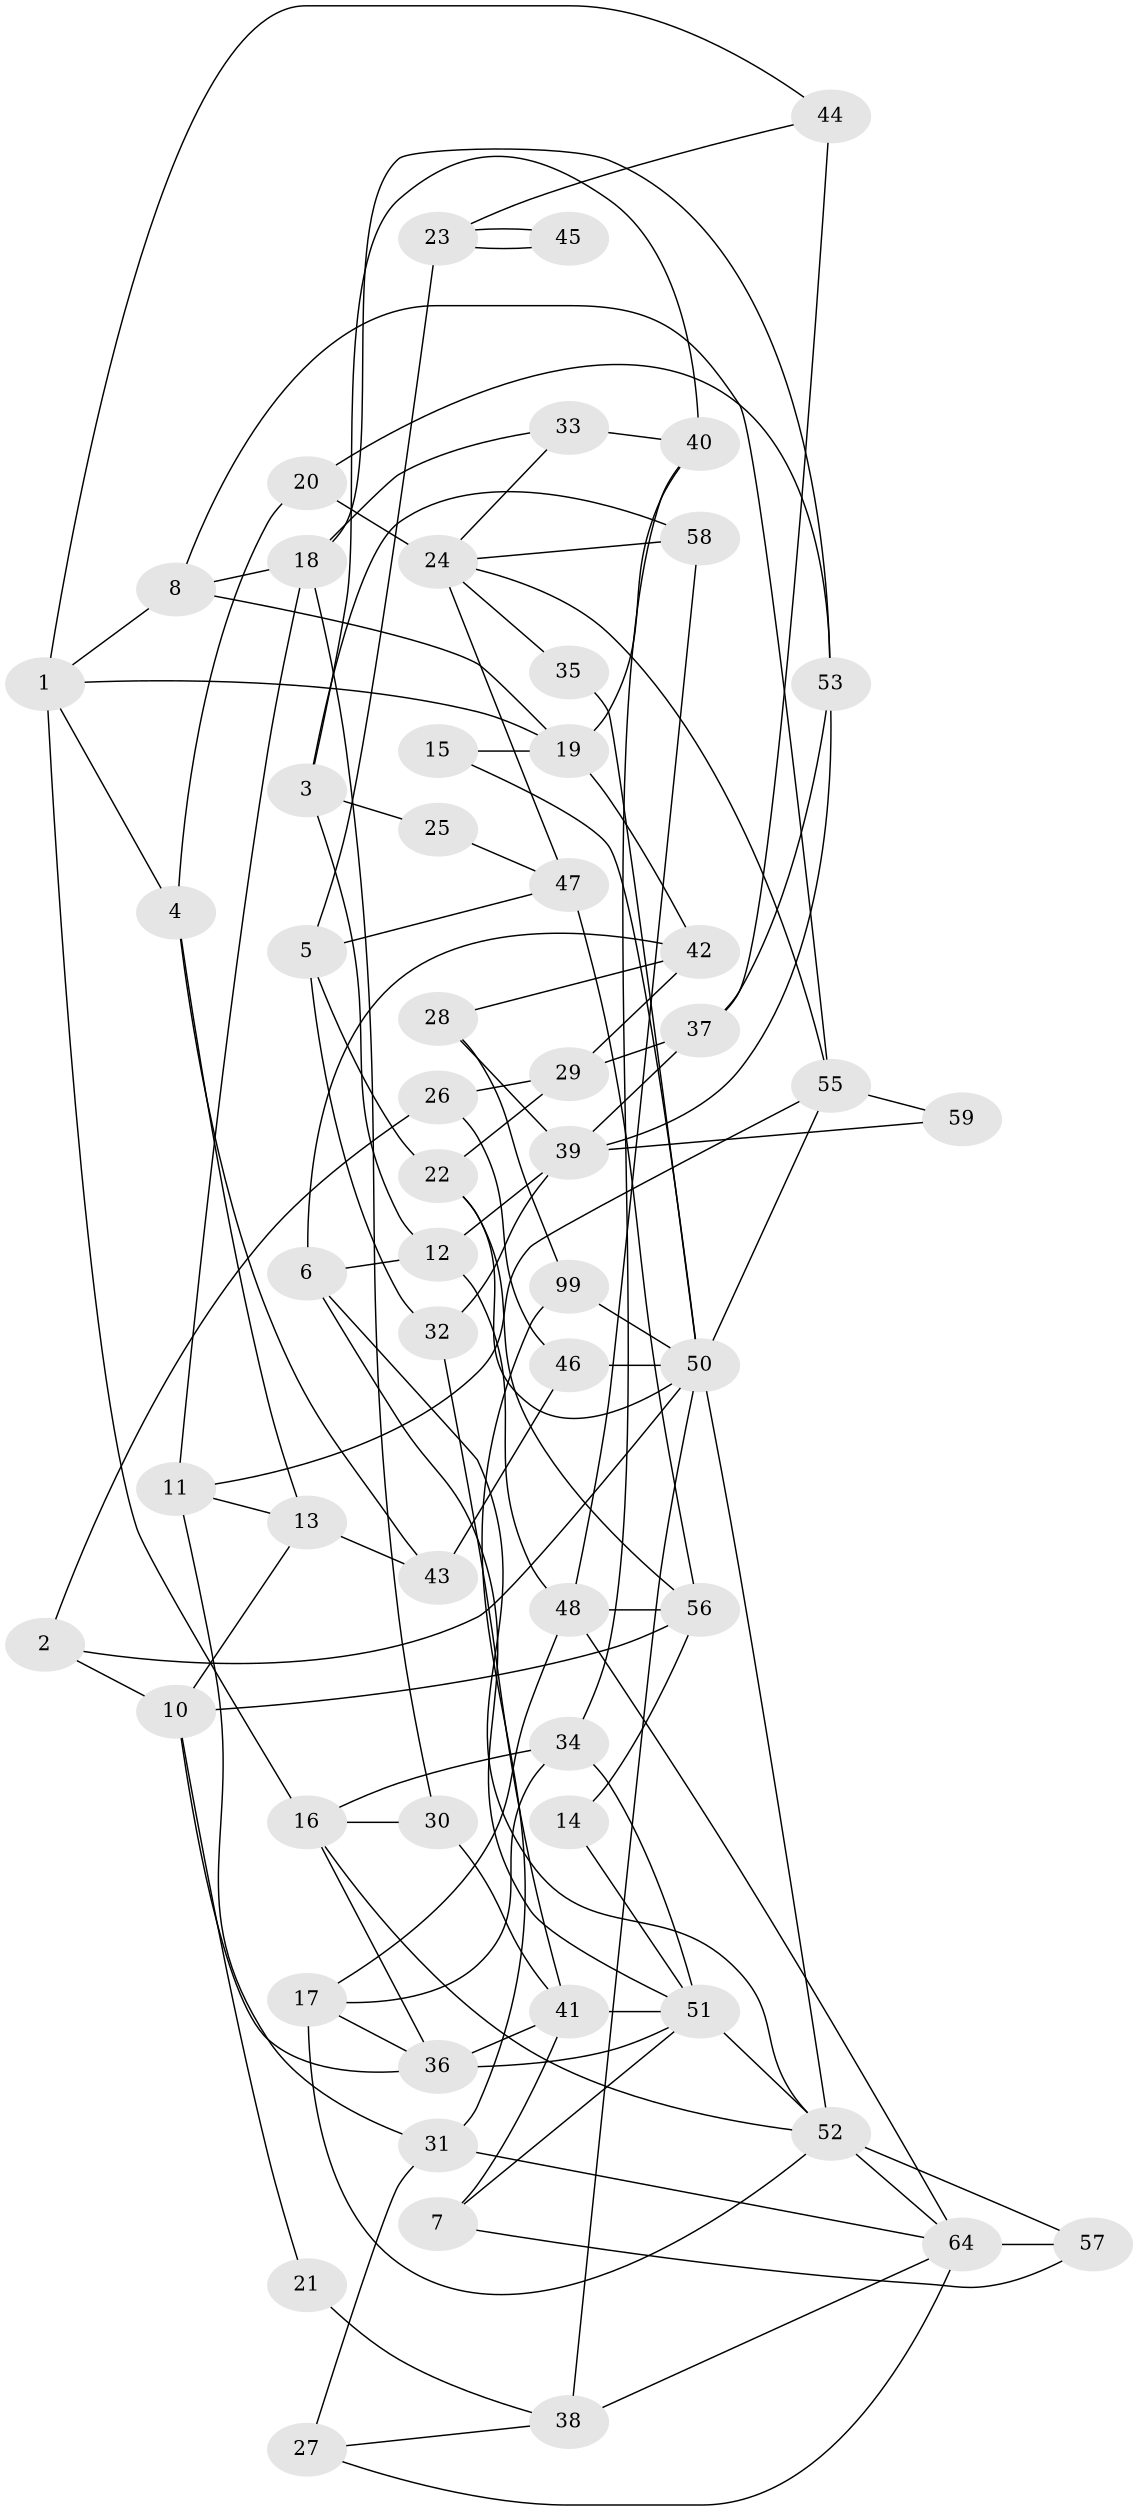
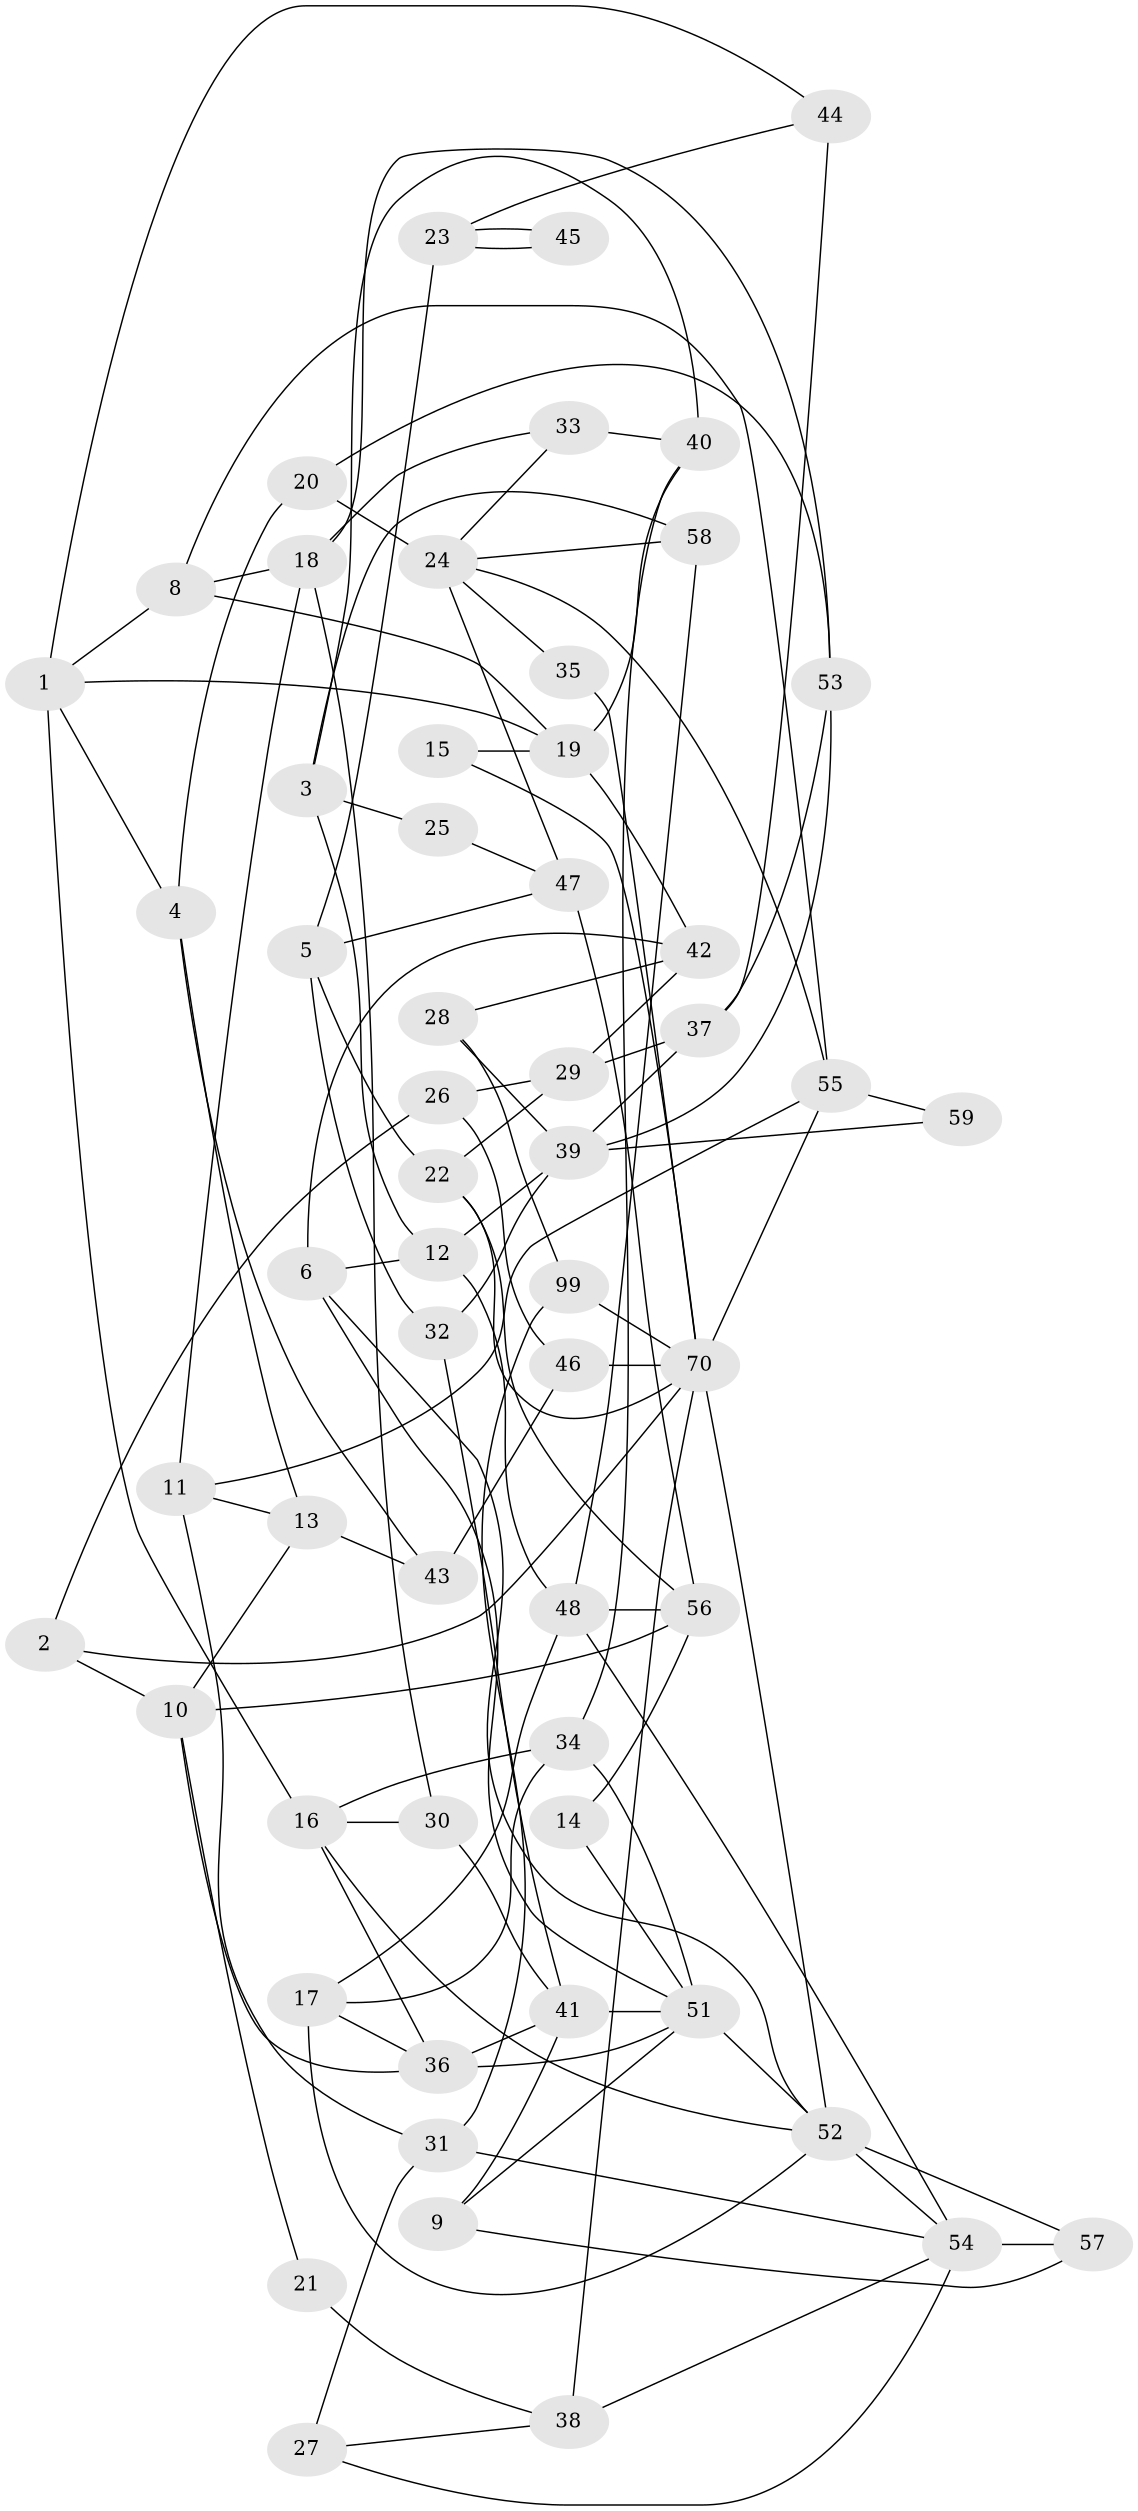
node "50": label "50" -> "70"
node "7": label "7" -> "9"
node "64": label "64" -> "54"
